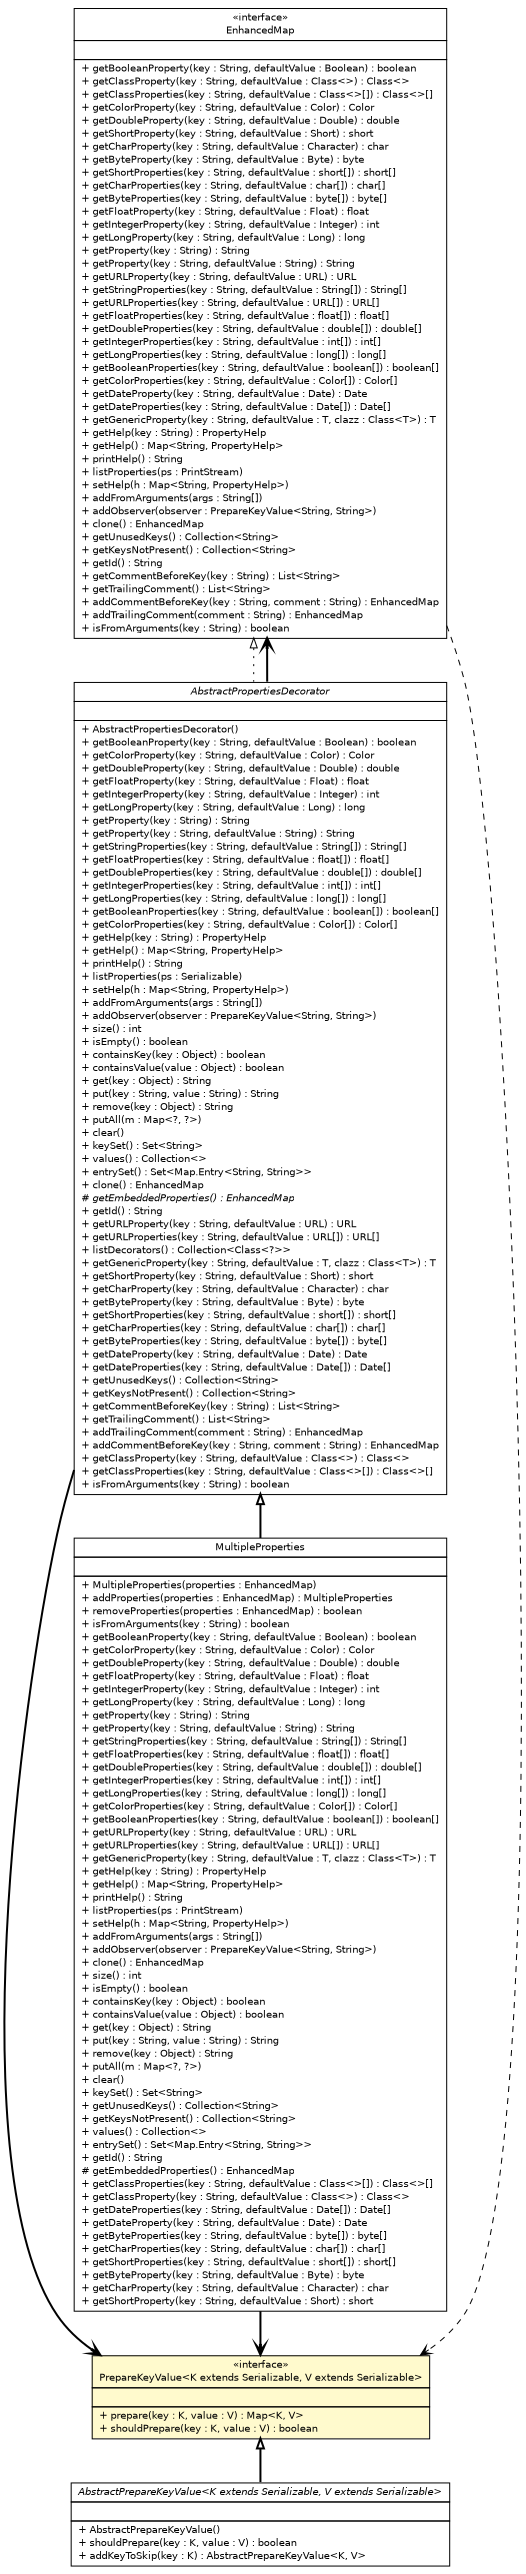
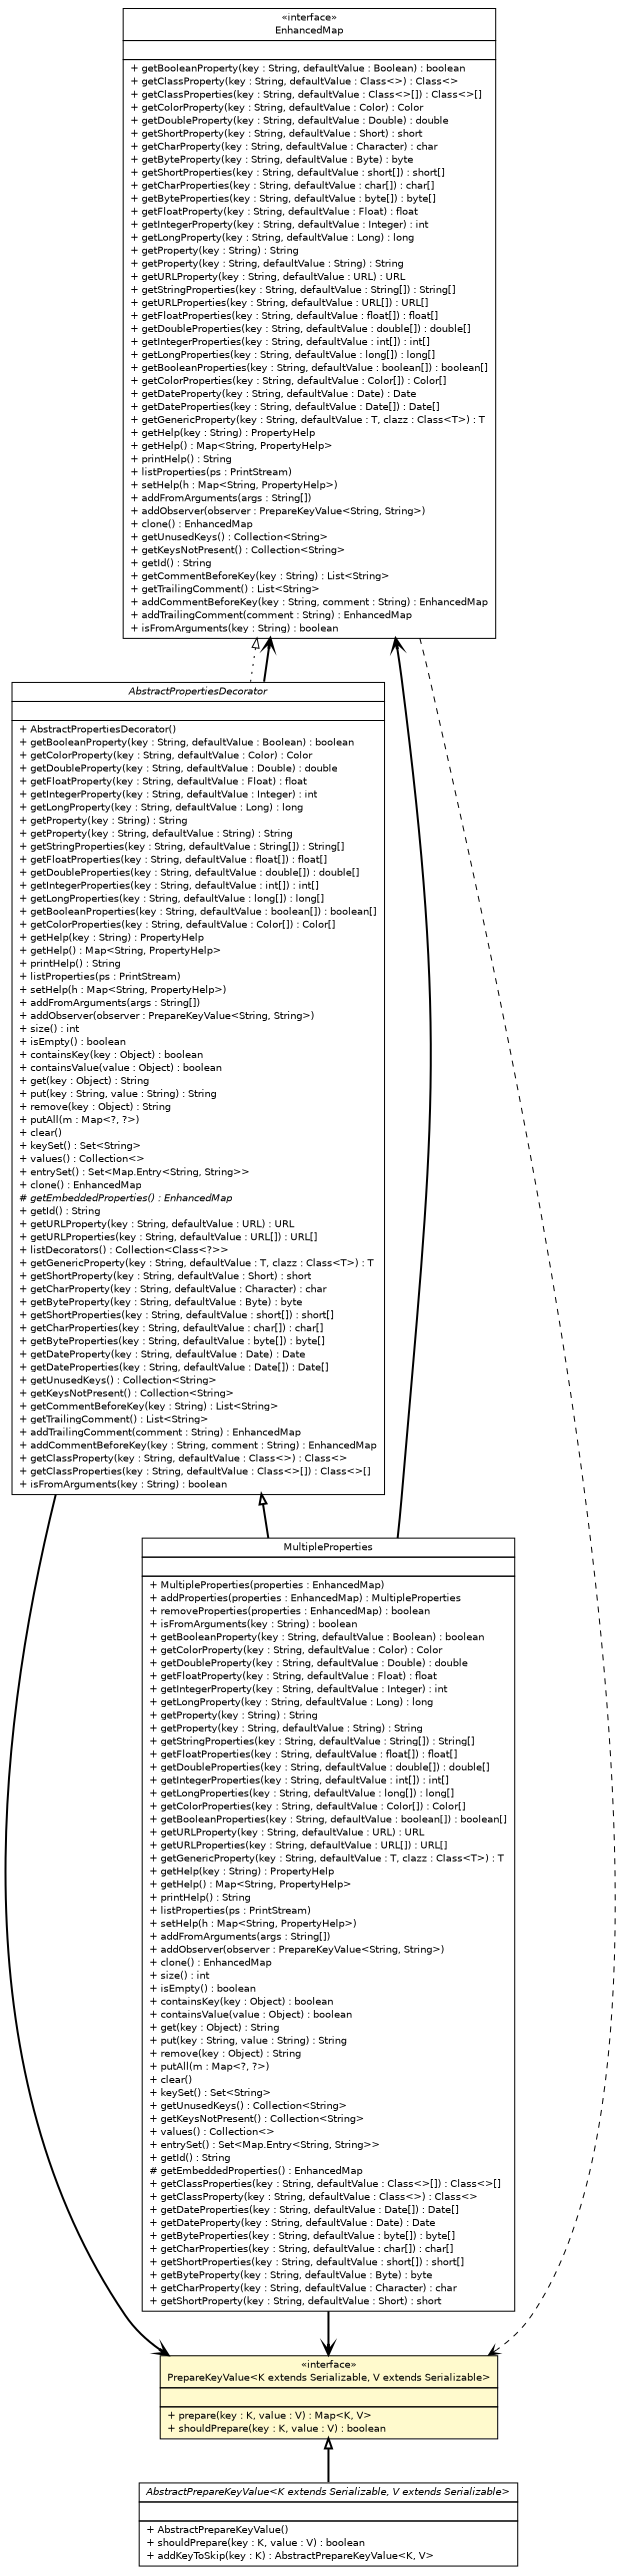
node "AbstractPropertiesDecorator": text "+ listProperties(ps : Serializable)" -> "+ listProperties(ps : PrintStream)"
edge "MultipleProperties" -> "EnhancedMap": added
